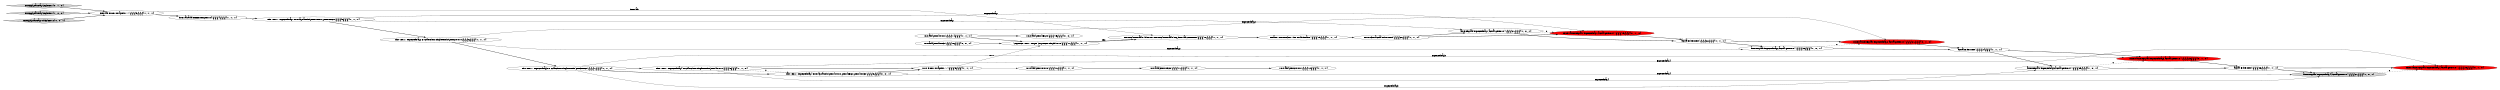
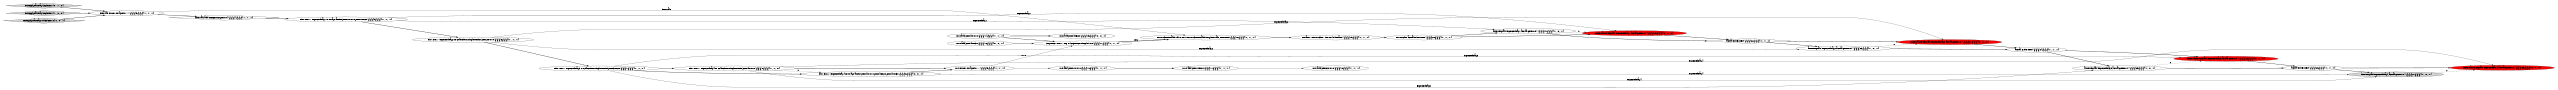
node "intervals.add(INTERVAL_JAN_1_4)@@@4@@@['1', '1', '1']": shape ellipse -> diamond
node "actual = iter.next()@@@22@@@['1', '1', '1']": shape ellipse -> diamond
edge "rows.add(JAN_1_F_20)@@@11@@@['1', '1', '1']" -> "rows.add(JAN_2_M_10)@@@12@@@['1', '1', '1']": style bold -> solid
